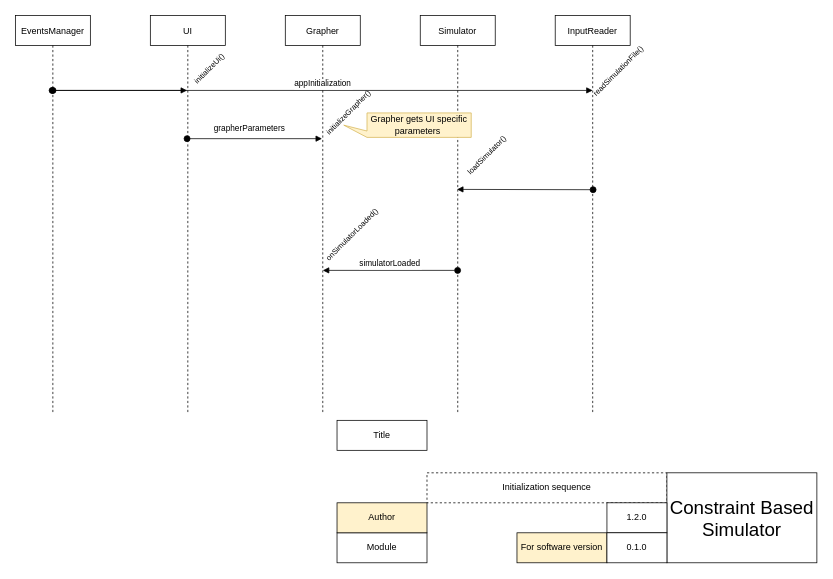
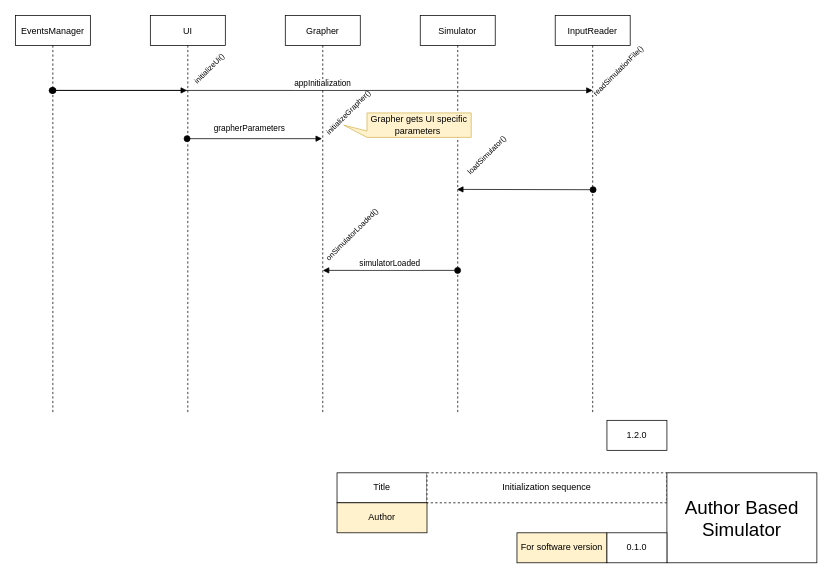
node "Title": moved (382, 435) -> (382, 488)
node "1.2.0": moved (637, 518) -> (637, 435)
node "Constraint Based Simulator": label "Constraint Based Simulator" -> "Author Based Simulator"
node "Module": removed
